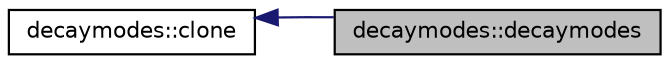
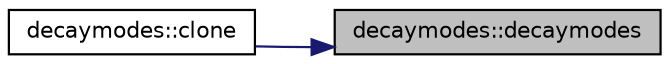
edge "decaymodes::decaymodes" -> "decaymodes::clone": reversed
